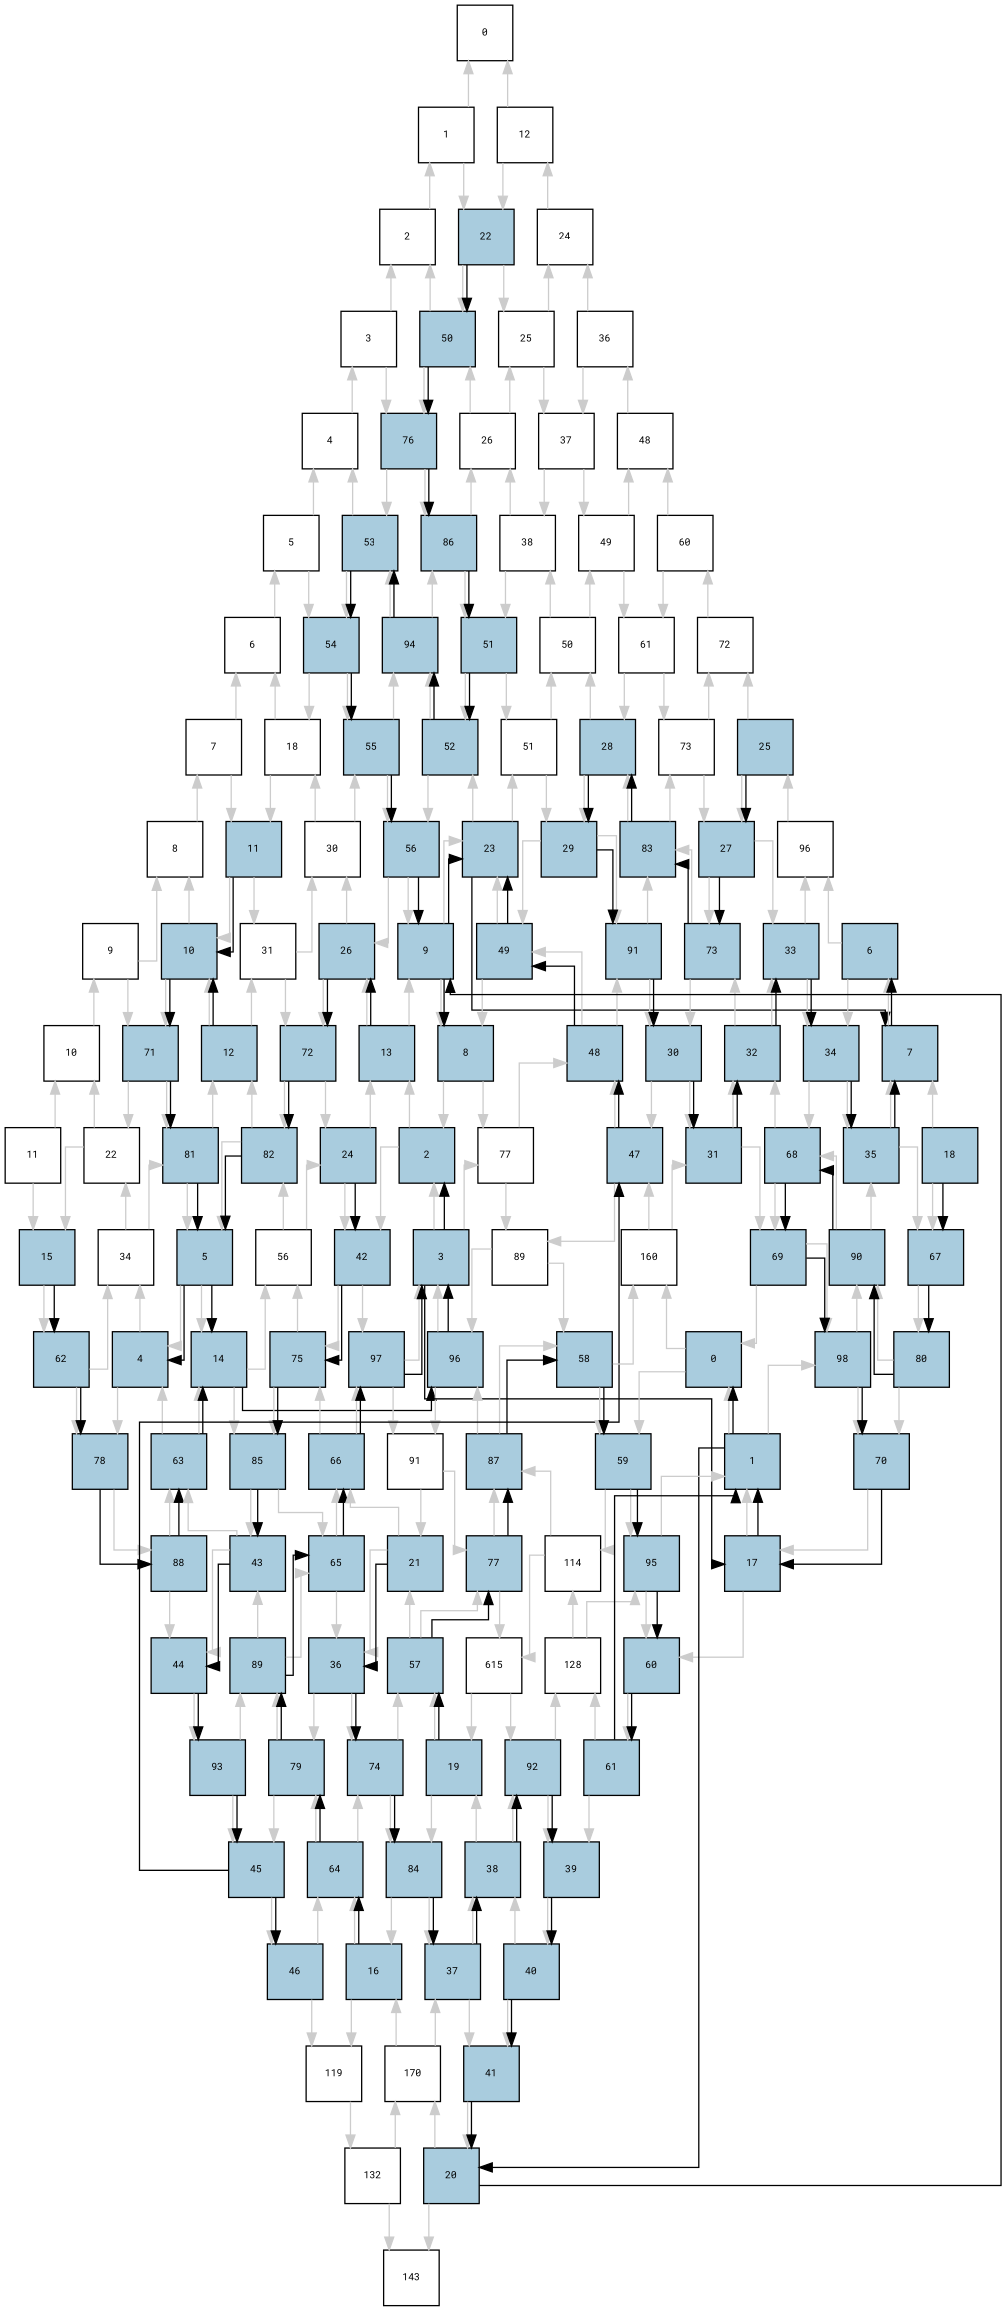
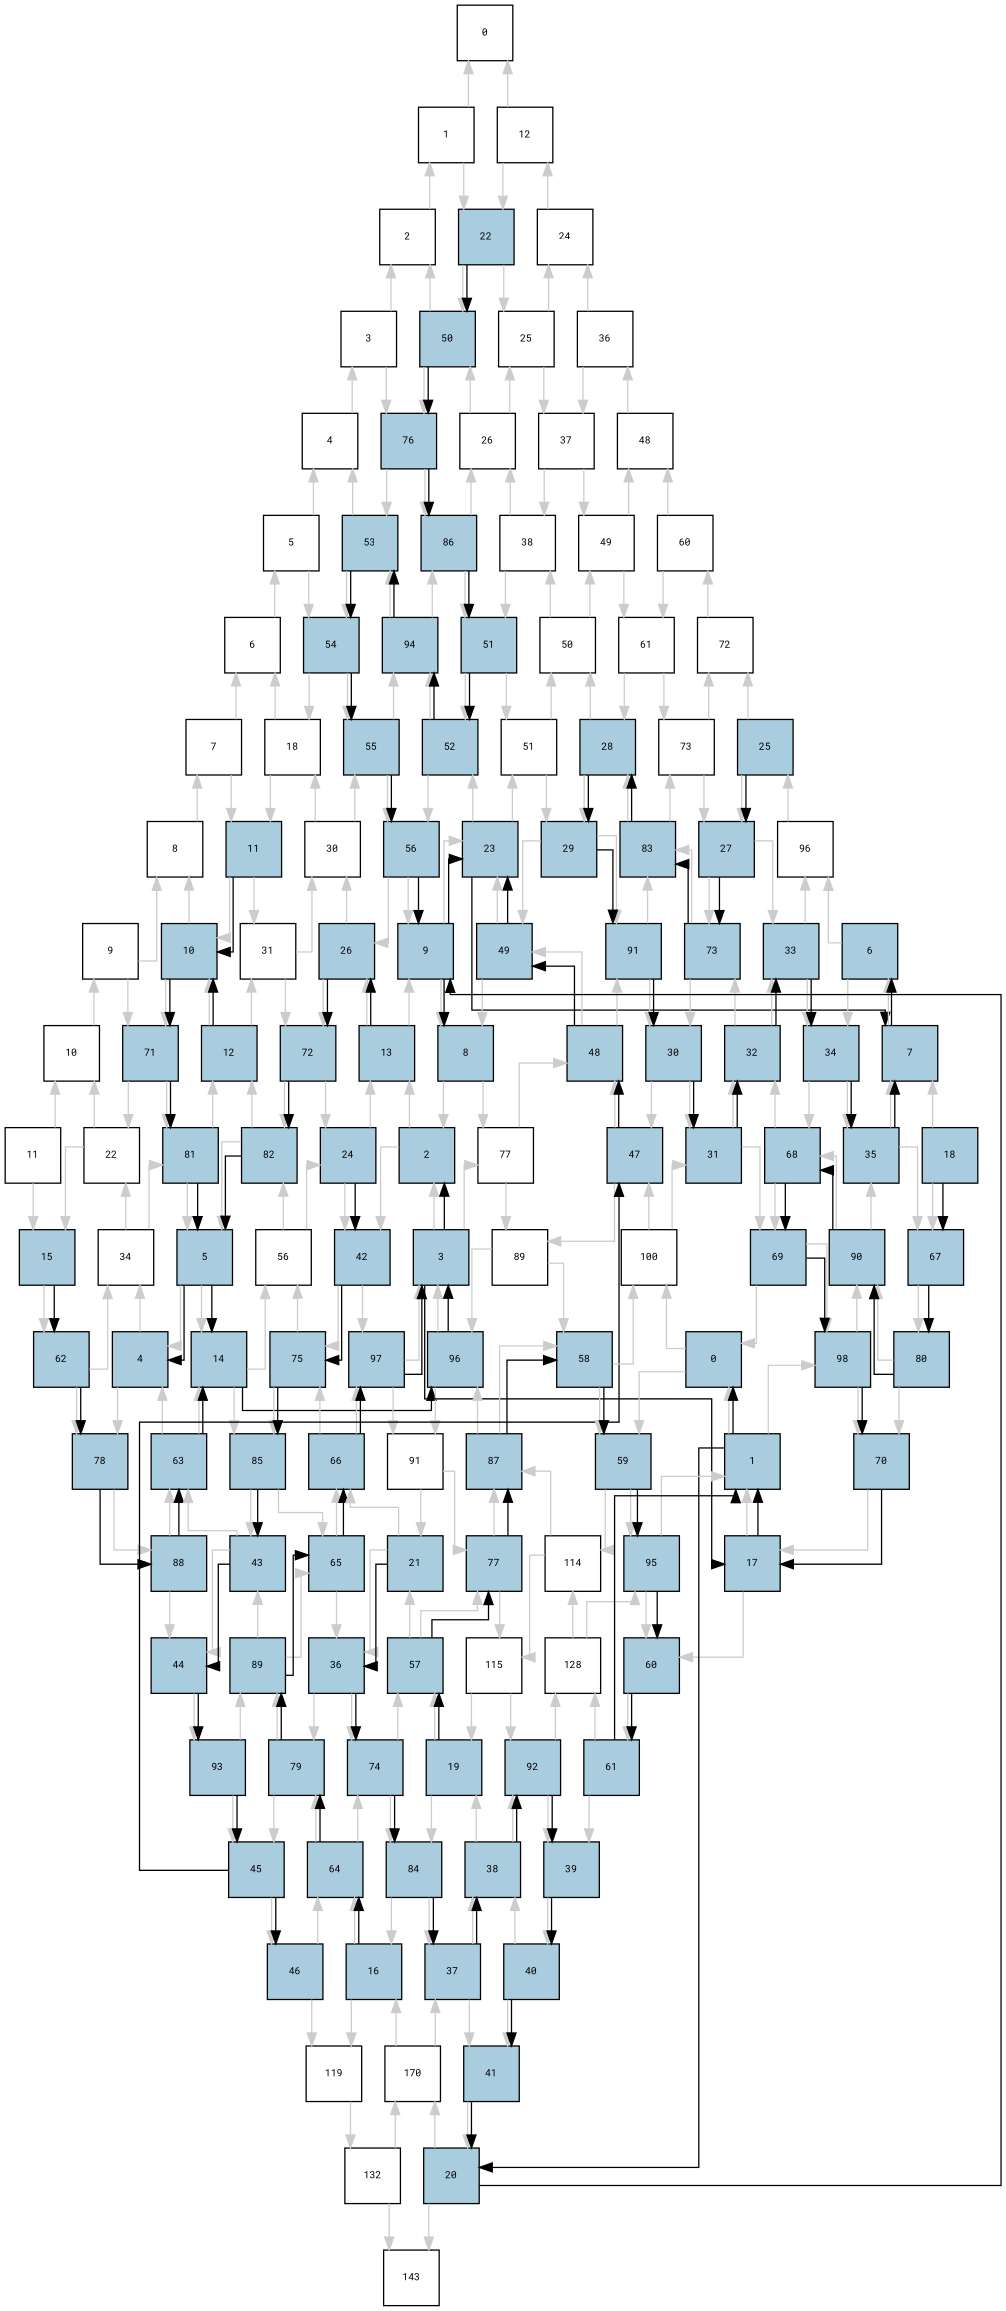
node "160": label "160" -> "100"
node "615": label "615" -> "115"
